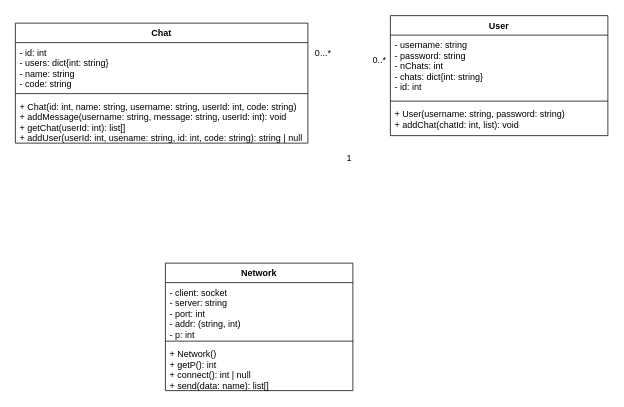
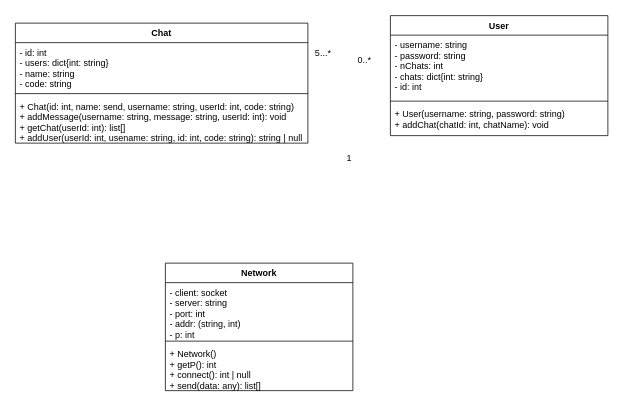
node "0...*": label "0...*" -> "5...*"
node "0..*": moved (379, 60) -> (364, 60)
node "+ Chat(id: int, name: string, username: string, userId: int, code: string) + addMessage(username: string, message: string, userId: int): void + getChat(userId: int): list[] + addUser(userId: int, usename: string, id: int, code: string): string | null": label "+ Chat(id: int, name: string, username: string, userId: int, code: string) + addMessage(username: string, message: string, userId: int): void + getChat(userId: int): list[] + addUser(userId: int, usename: string, id: int, code: string): string | null" -> "+ Chat(id: int, name: send, username: string, userId: int, code: string) + addMessage(username: string, message: string, userId: int): void + getChat(userId: int): list[] + addUser(userId: int, usename: string, id: int, code: string): string | null"
node "+ User(username: string, password: string) + addChat(chatId: int, list): void": label "+ User(username: string, password: string) + addChat(chatId: int, list): void" -> "+ User(username: string, password: string) + addChat(chatId: int, chatName): void"
node "+ Network() + getP(): int + connect(): int | null + send(data: name): list[]": label "+ Network() + getP(): int + connect(): int | null + send(data: name): list[]" -> "+ Network() + getP(): int + connect(): int | null + send(data: any): list[]"
